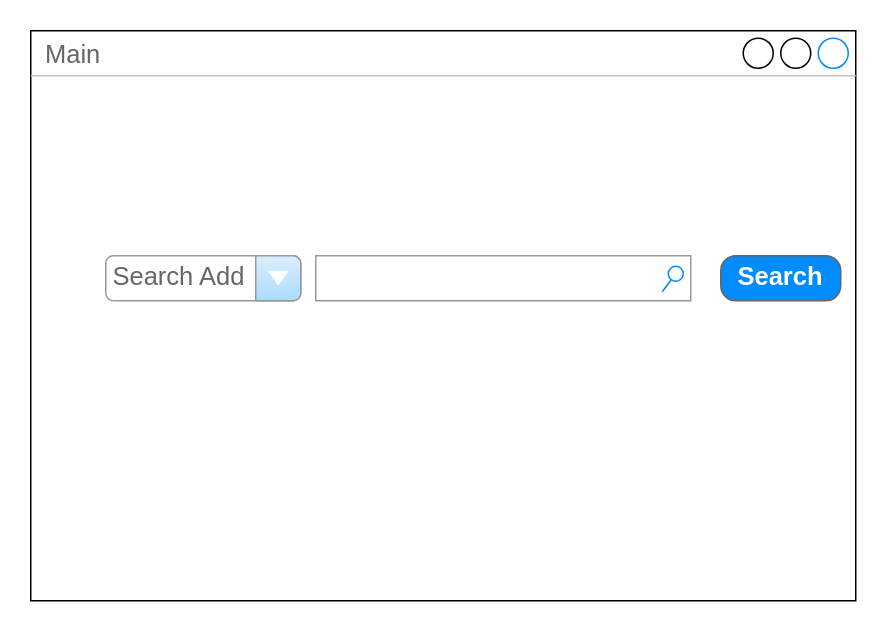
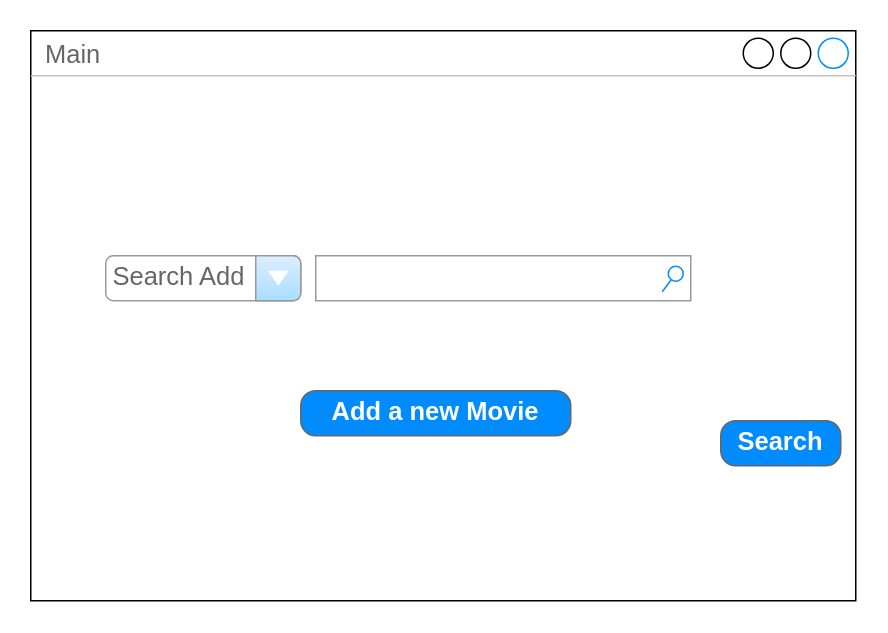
node "Search": moved (781, 278) -> (781, 443)
node "Add a new Movie": added
